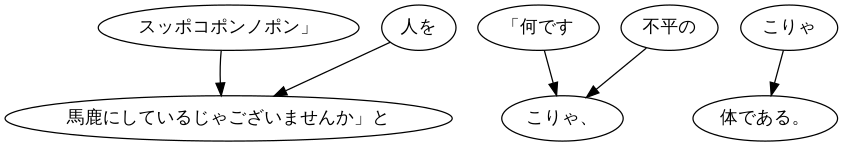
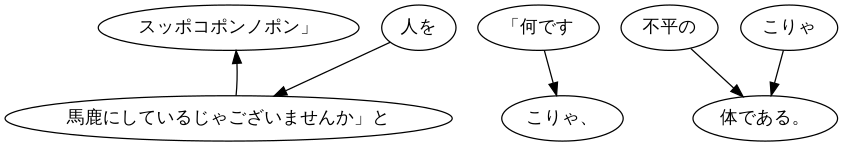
edge "スッポコポンノポン」" -> "馬鹿にしているじゃございませんか」と": reversed
edge "不平の" -> "こりゃ、": now "不平の" -> "体である。"
